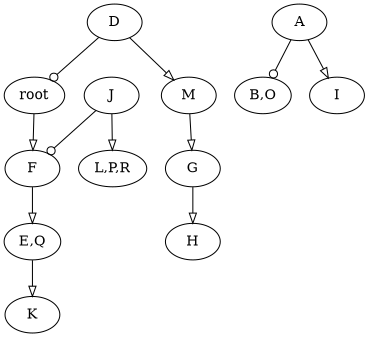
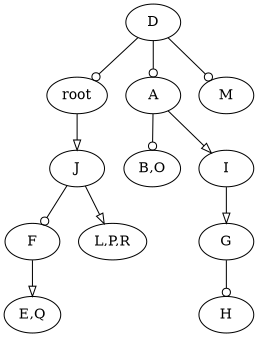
edge "D" -> "M": arrowhead onormal -> odot
edge "D" -> "A": added
edge "root" -> "F": now "root" -> "J"
edge "M" -> "G": now "I" -> "G"
edge "G" -> "H": arrowhead onormal -> odot
node "K": removed
